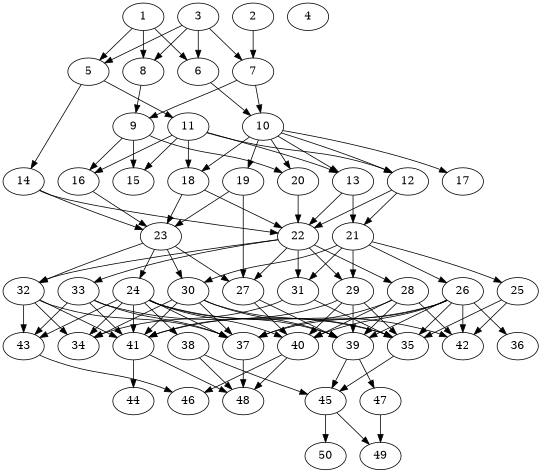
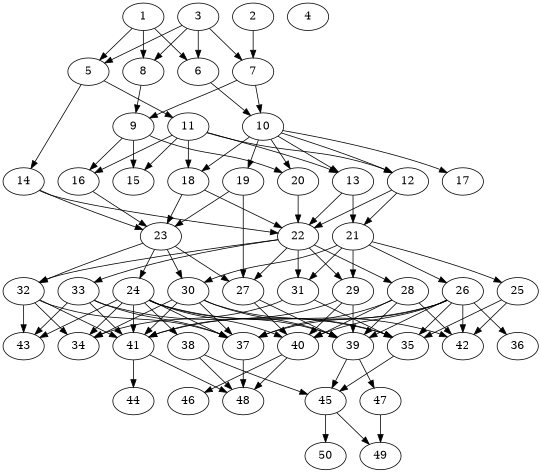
edge "29" -> "35": removed
edge "43" -> "46": removed
